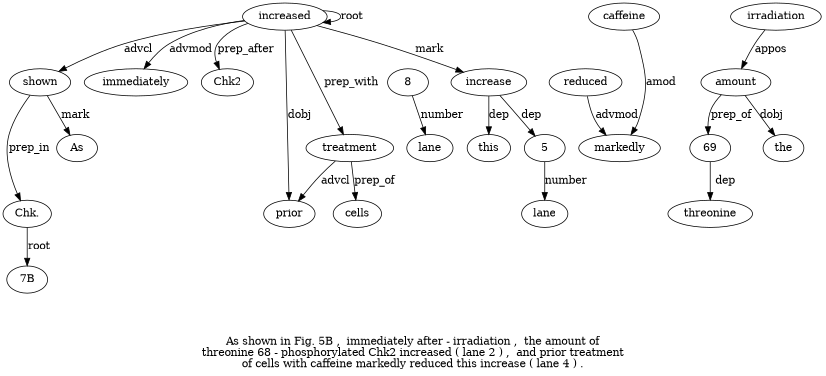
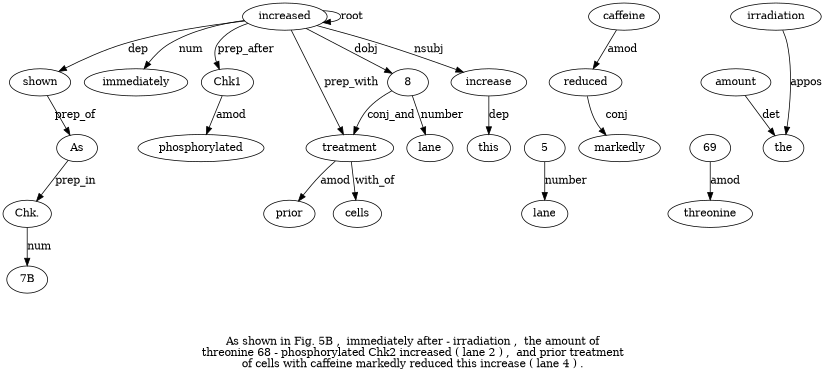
edge "irradiation" -> "amount": now "irradiation" -> "the"
edge "increased" -> "shown": label "advcl" -> "dep"
edge "increased" -> "immediately": label "advmod" -> "num"
edge "increased" -> "increase": label "mark" -> "nsubj"
edge "caffeine" -> "markedly": now "caffeine" -> "reduced"
node "Chk2": label "Chk2" -> "Chk1"
edge "8" -> "treatment": added, label "conj_and"
edge "amount" -> "69": removed, label "prep_of"
edge "increased" -> "prior": now "increased" -> "8"
edge "increase" -> "5": removed, label "dep"
edge "shown" -> "As": label "mark" -> "prep_of"
edge "reduced" -> "markedly": label "advmod" -> "conj"
edge "amount" -> "the": label "dobj" -> "det"
edge "shown" -> "Chk.": now "As" -> "Chk."
node "phosphorylated": added
edge "treatment" -> "prior": label "advcl" -> "amod"
edge "treatment" -> "cells": label "prep_of" -> "with_of"
edge "69" -> "threonine": label "dep" -> "amod"
edge "Chk." -> "7B": label "root" -> "num"
